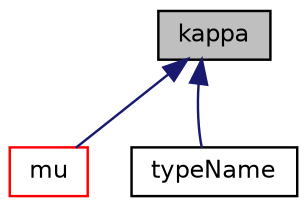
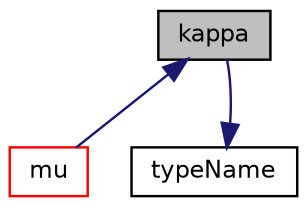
edge "typeName" -> "kappa": reversed
